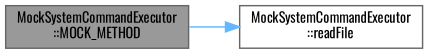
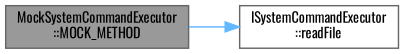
node "MockSystemCommandExecutor ::readFile": label "MockSystemCommandExecutor ::readFile" -> "ISystemCommandExecutor ::readFile"
